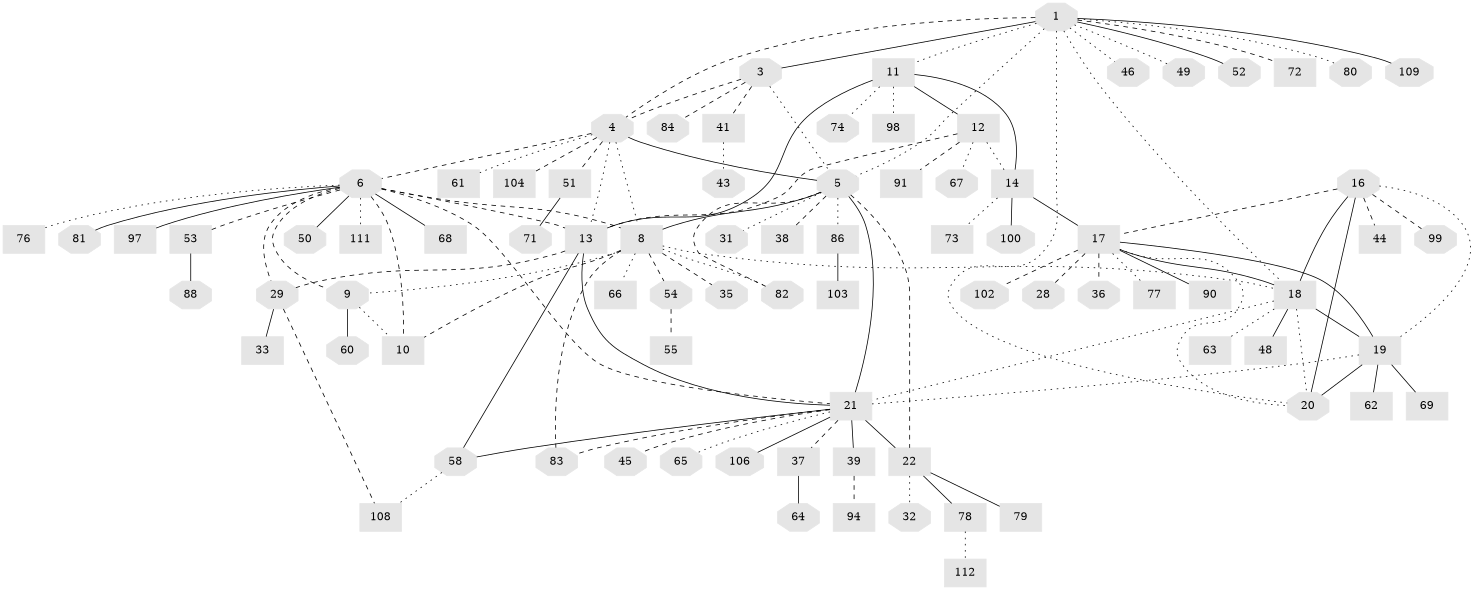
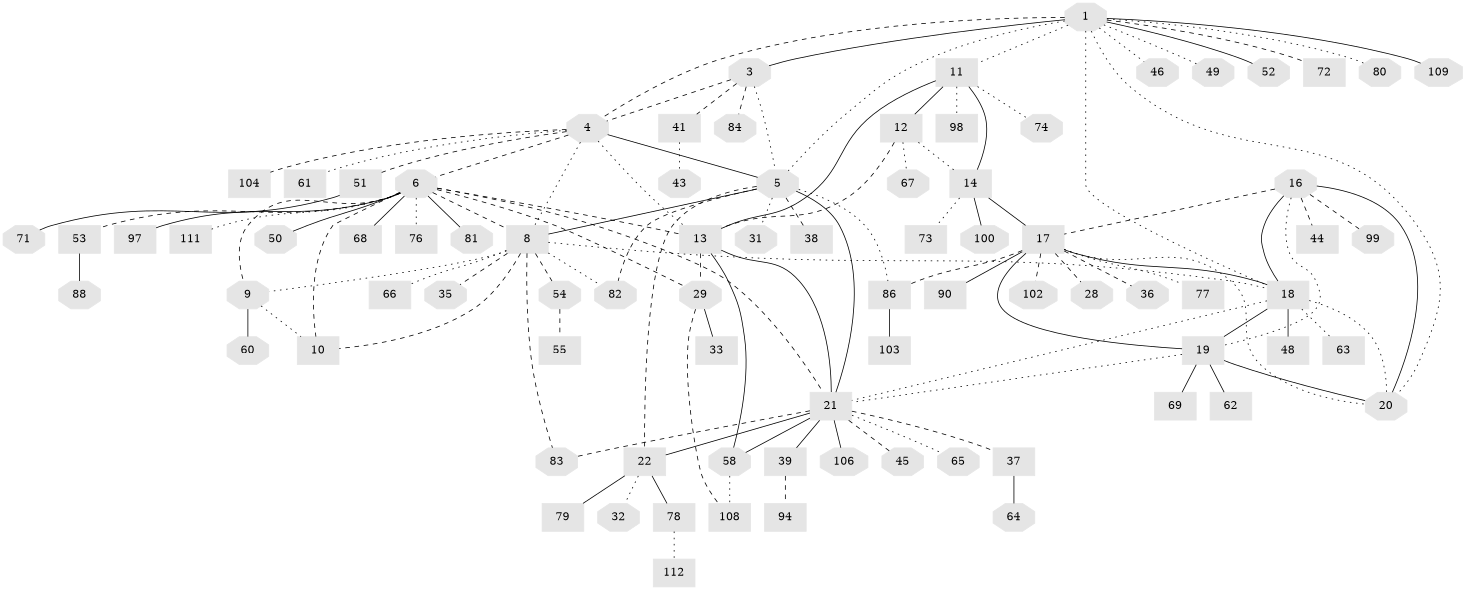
node "91": removed
edge "17" -- "86": added
